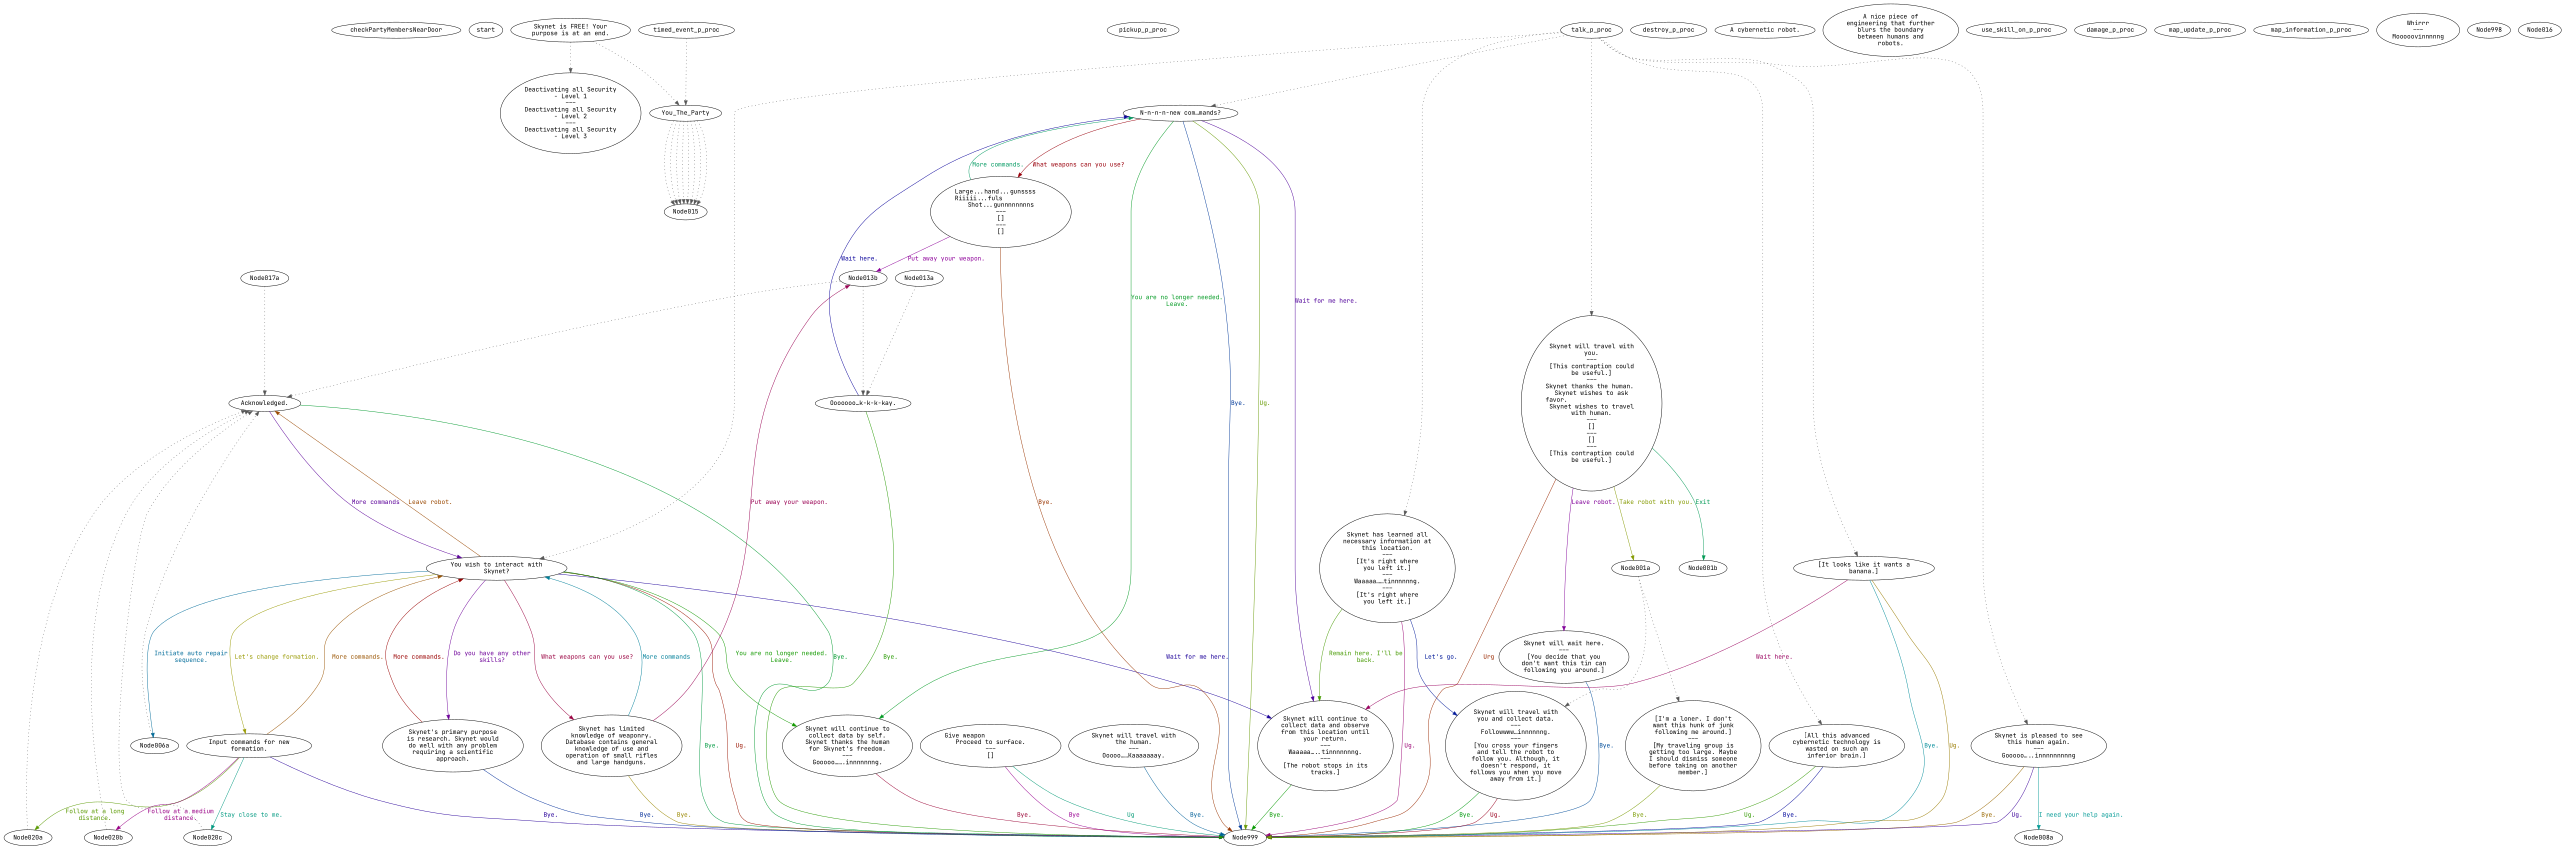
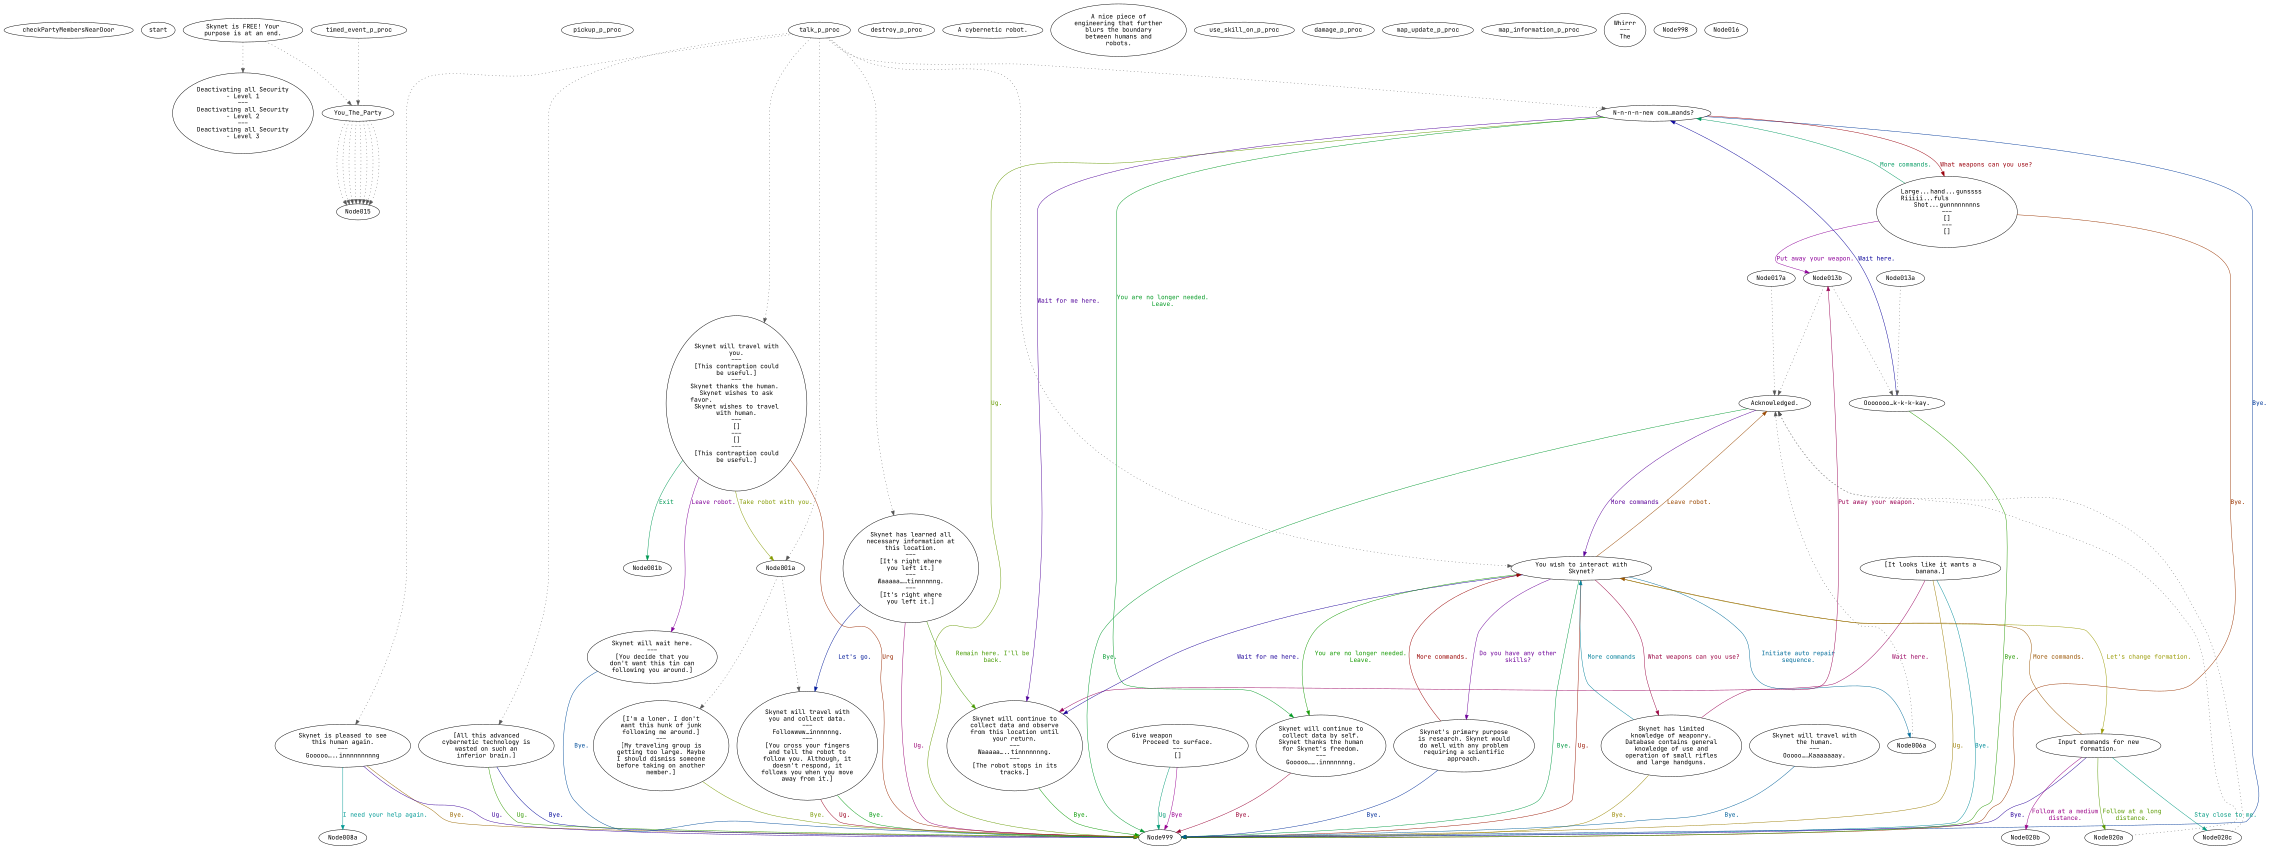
node "Whirrr --- Mooooovinnnnng": label "Whirrr --- Mooooovinnnnng" -> "Whirrr --- The"
edge "talk_p_proc" -> "[It looks like it wants a banana.]": now "talk_p_proc" -> "Node001a"
edge "Node020b" -> "Acknowledged.": removed
